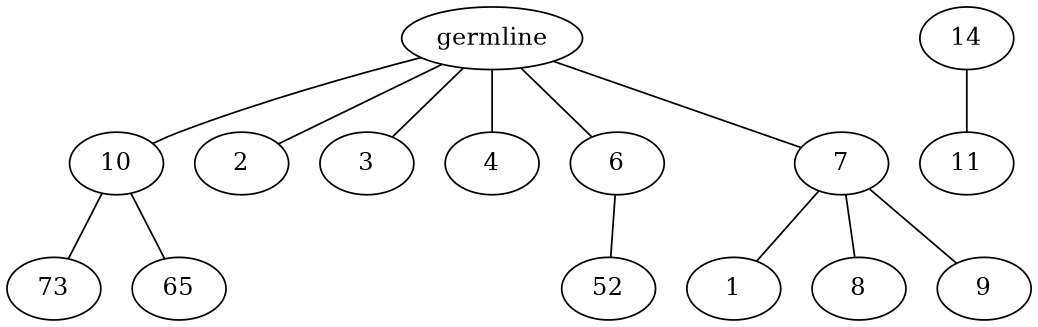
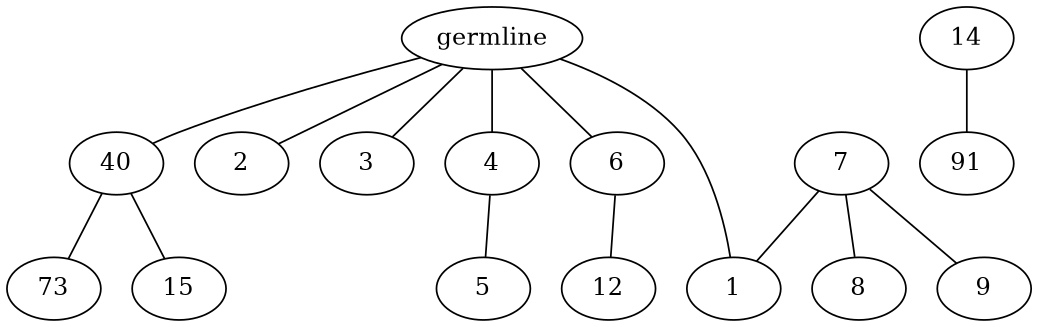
edge "germline" -- "7": now "germline" -- "1"
node "10": label "10" -> "40"
node "11": label "11" -> "91"
node "65": label "65" -> "15"
node "5": added
node "52": label "52" -> "12"
